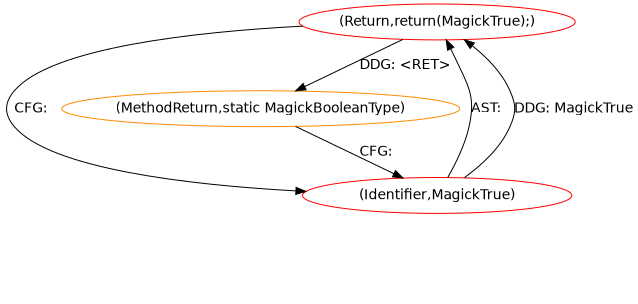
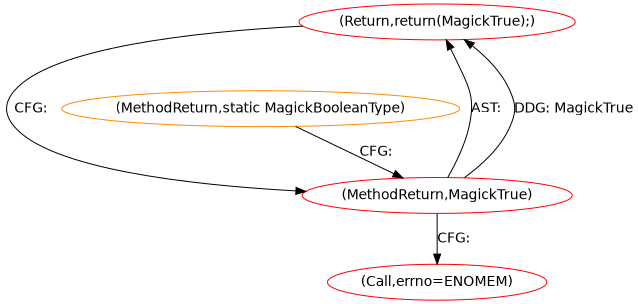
edge "(Return,return(MagickTrue);)" -> "(MethodReturn,static MagickBooleanType)": removed, label "DDG: <RET>"
node "(Identifier,MagickTrue)": label "(Identifier,MagickTrue)" -> "(MethodReturn,MagickTrue)"
node "(Call,errno=ENOMEM)": added
